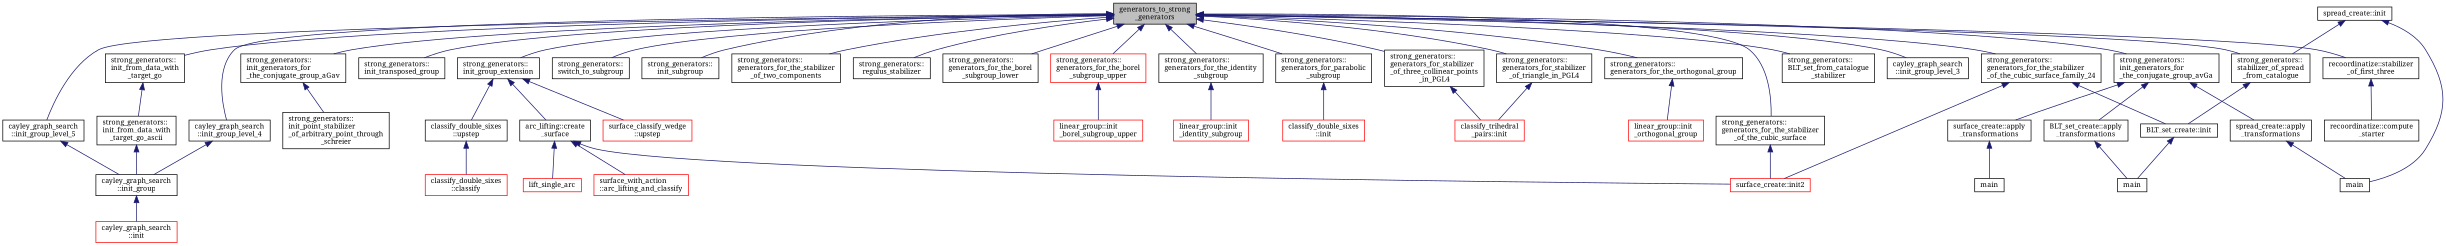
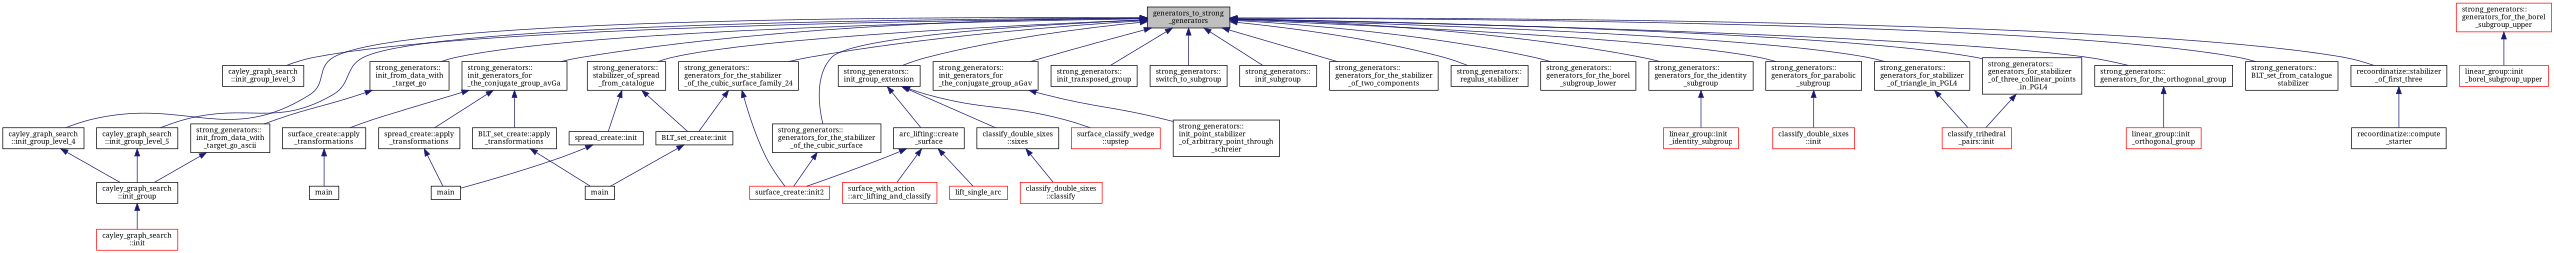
edge "strong_generators:: stabilizer_of_spread _from_catalogue" -> "spread_create::init": reversed
edge "strong_generators:: generators_for_the_borel _subgroup_upper" -> "generators_to_strong _generators": removed
node "classify_double_sixes ::upstep": label "classify_double_sixes ::upstep" -> "classify_double_sixes ::sixes"
